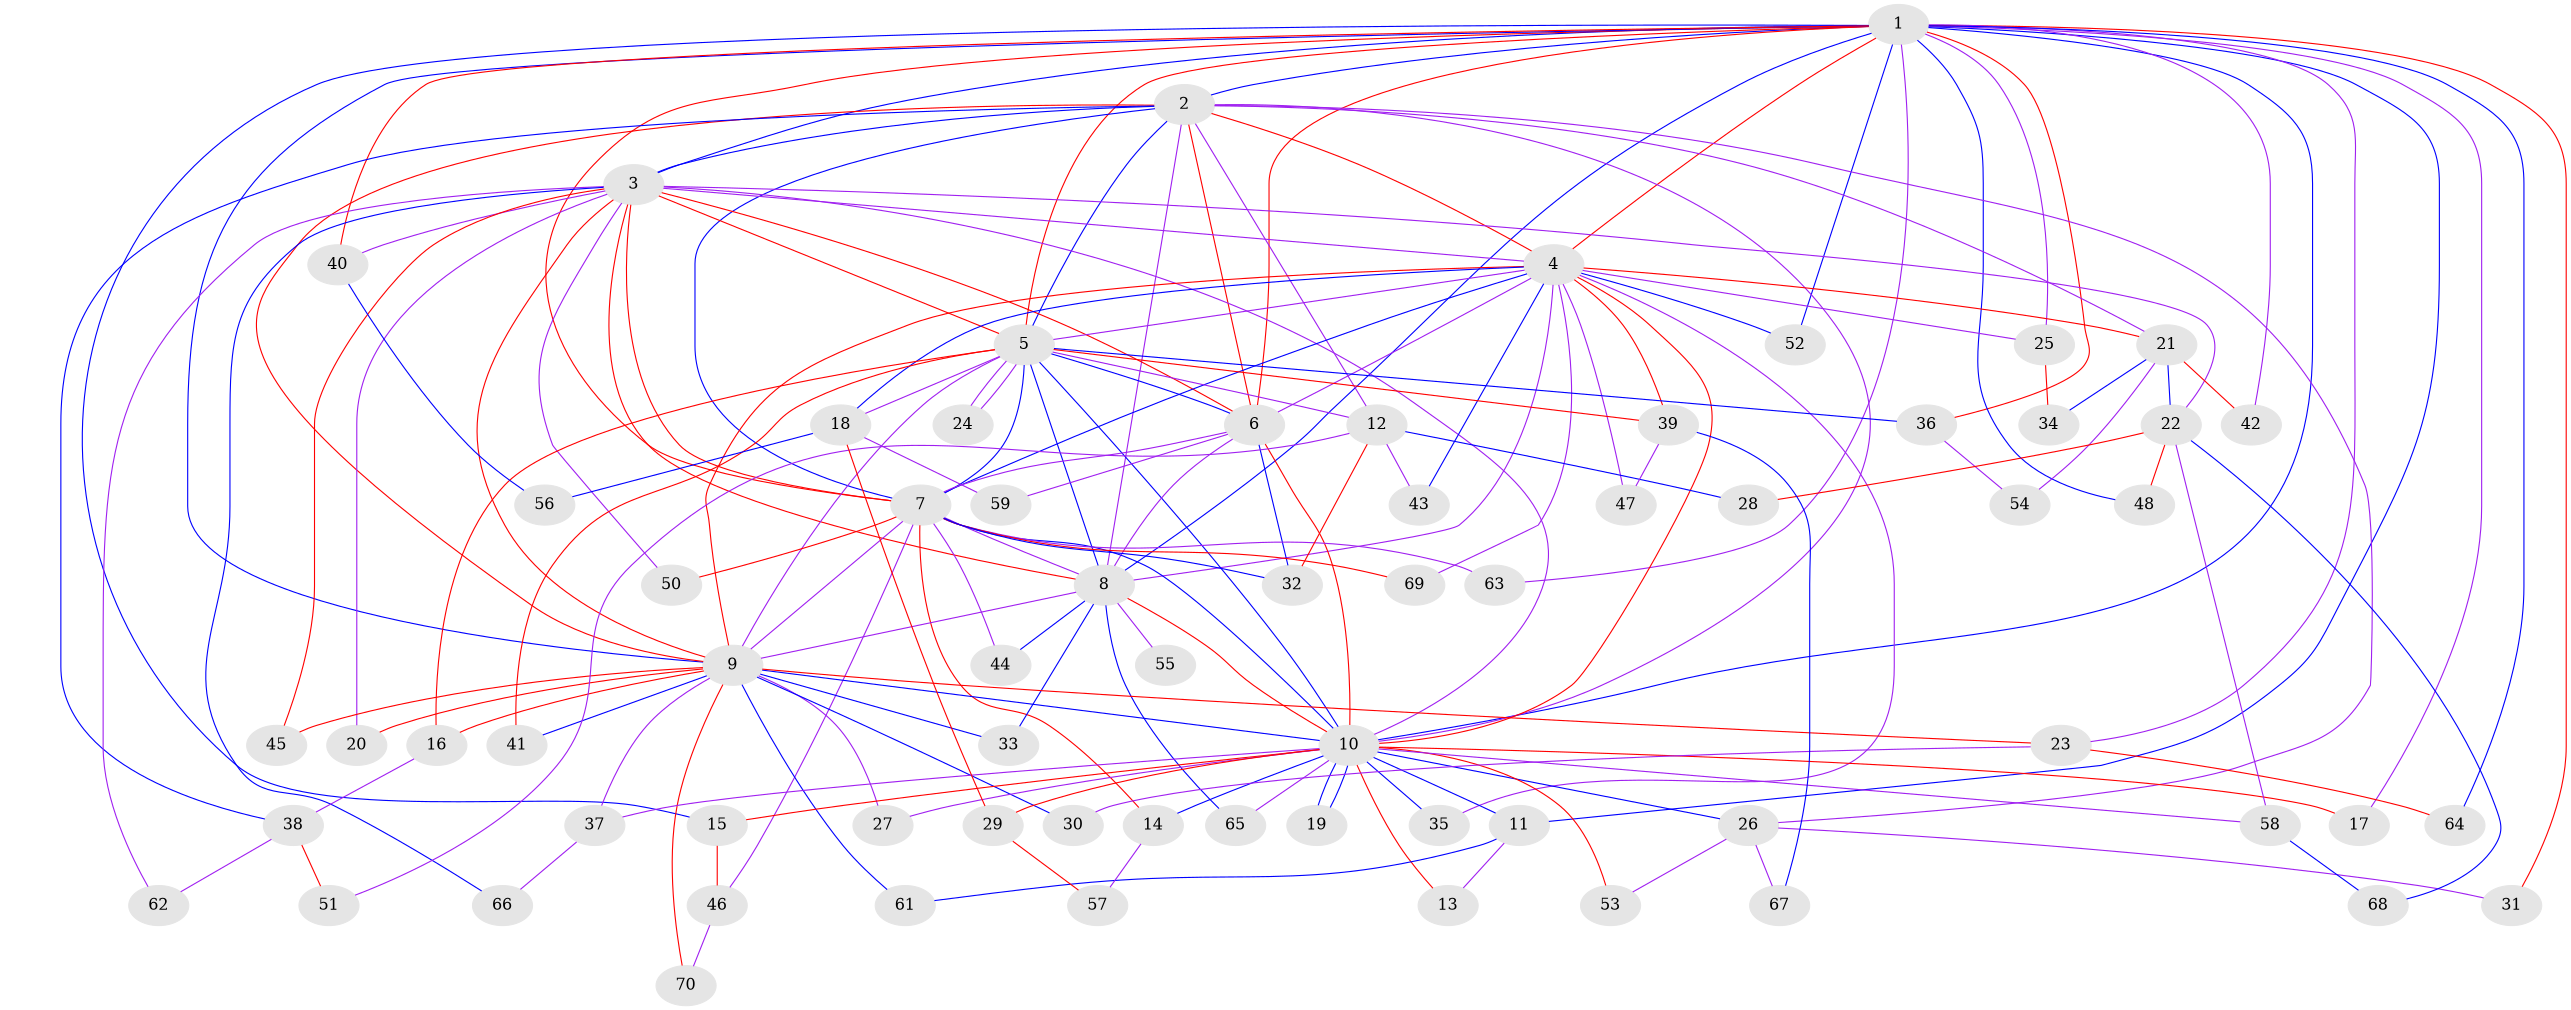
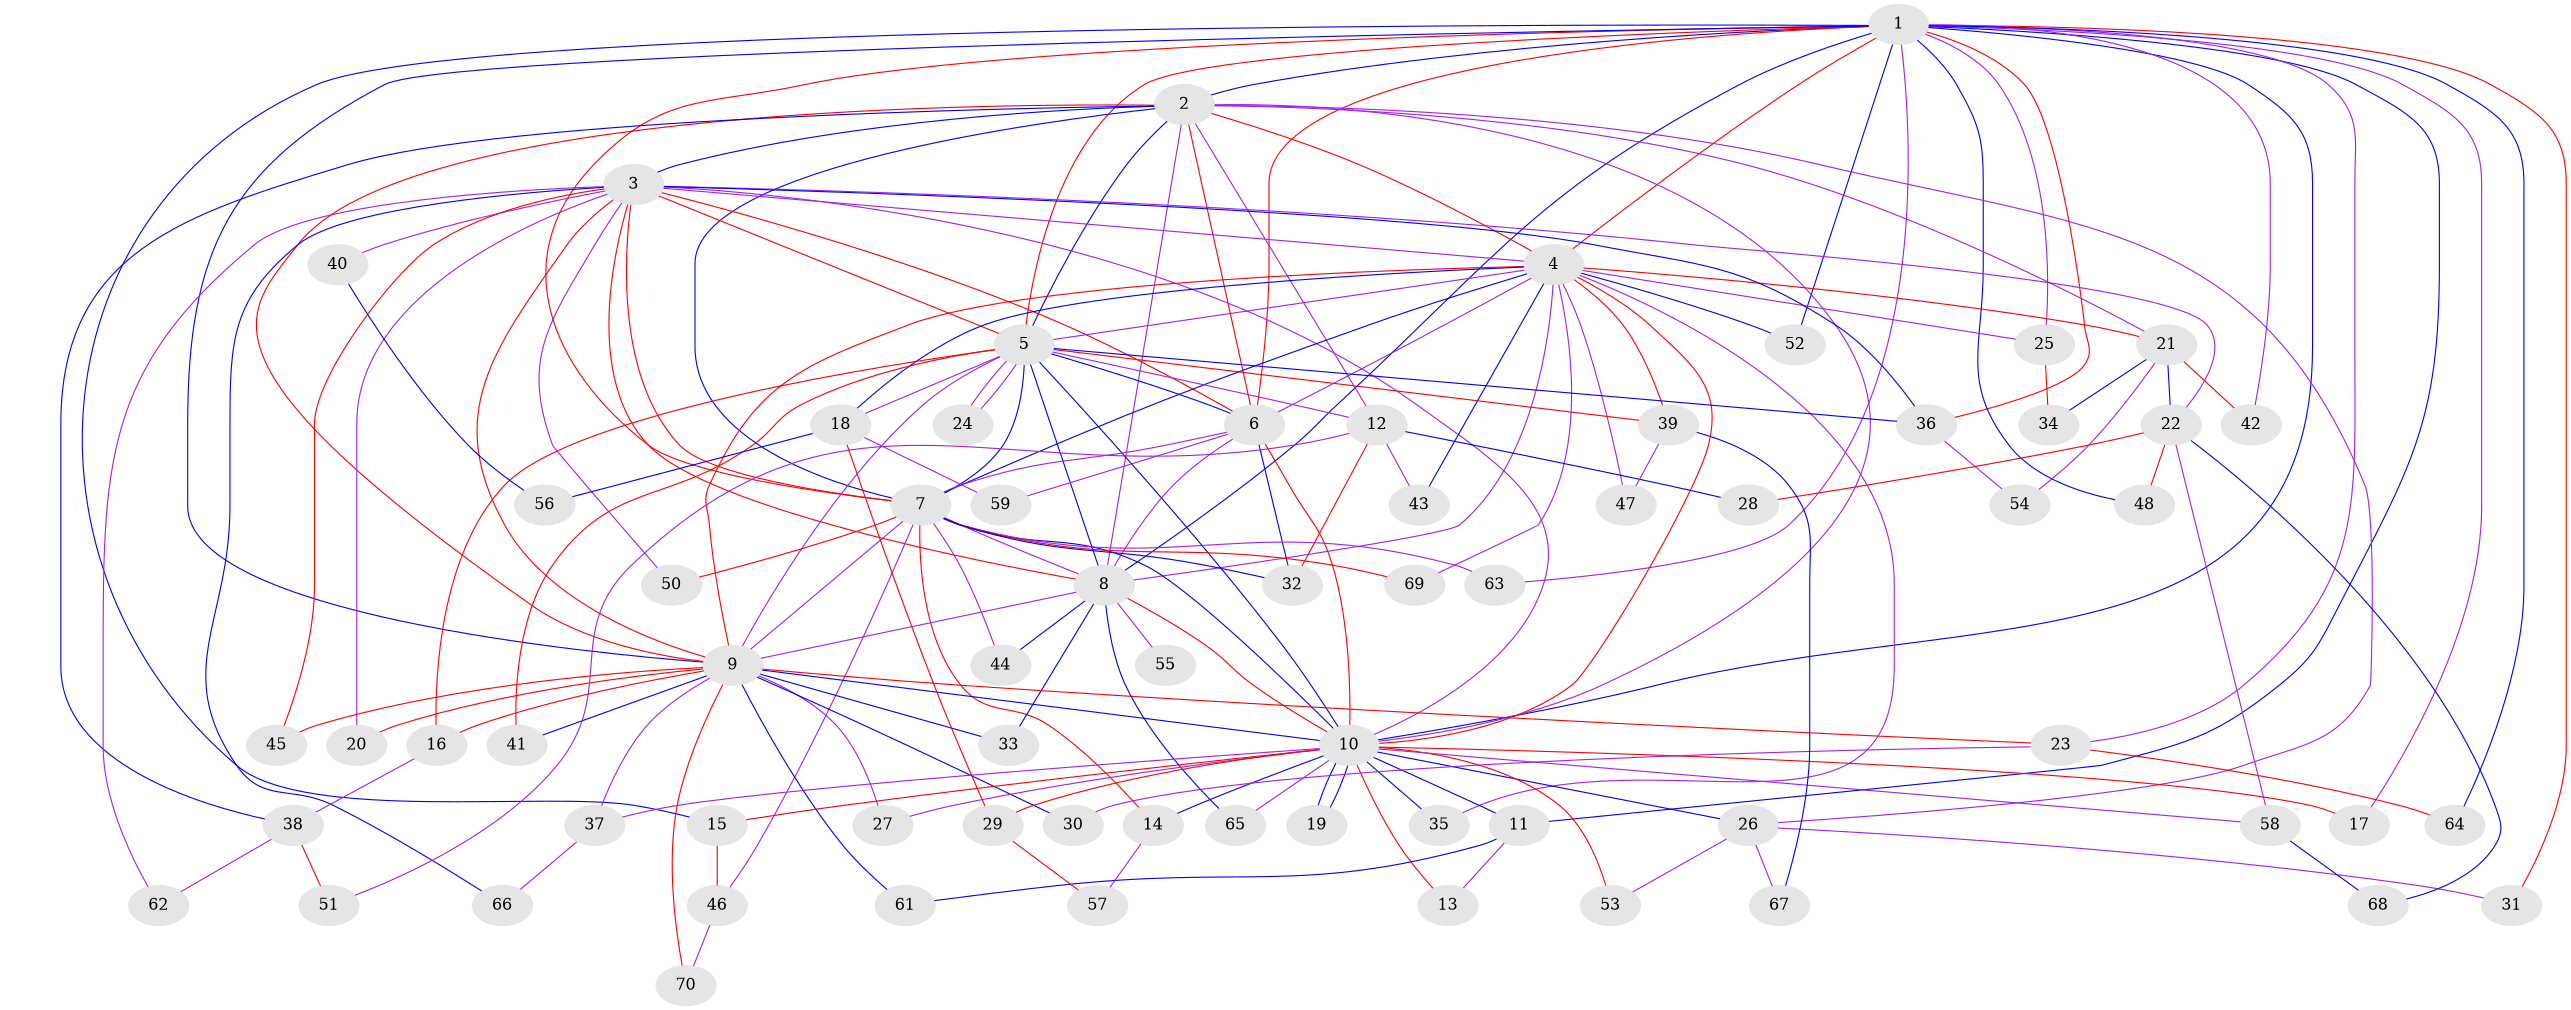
edge "1" -- "40": removed
edge "1" -- "3": now "36" -- "3"
